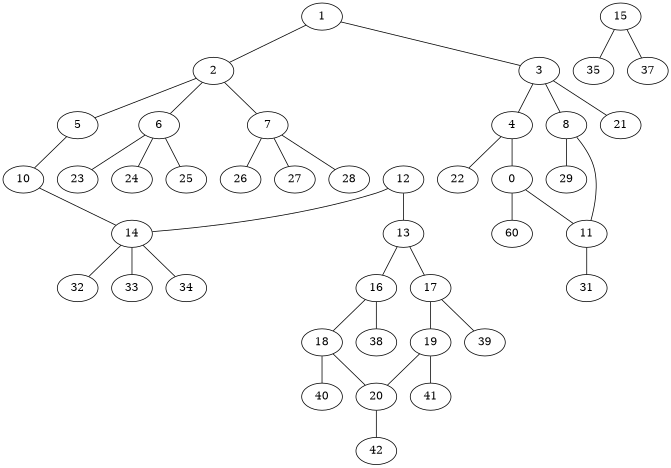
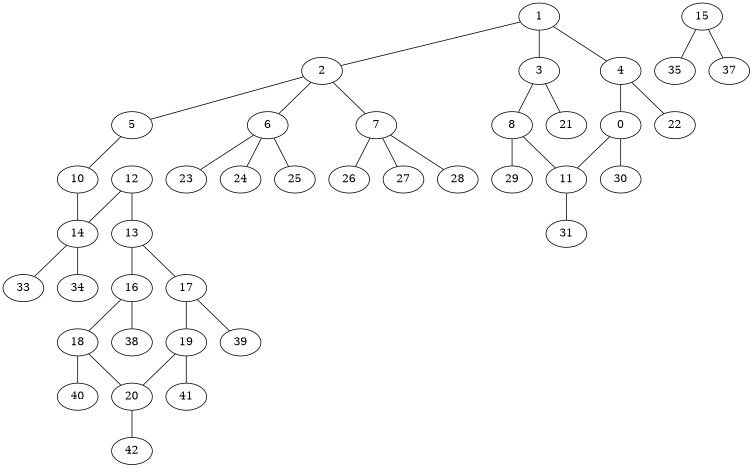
edge "3" -- "4": now "1" -- "4"
node "60": label "60" -> "30"
node "32": removed
